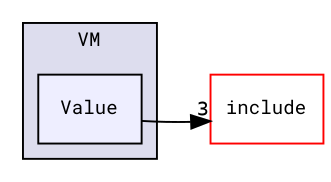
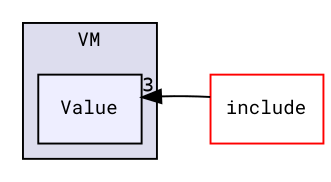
edge "Value" -> "include": reversed
